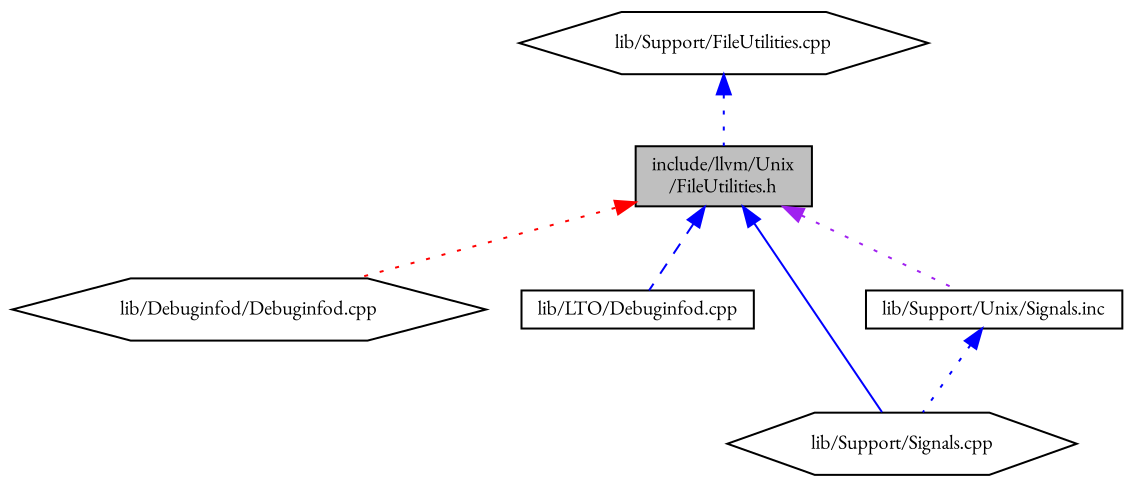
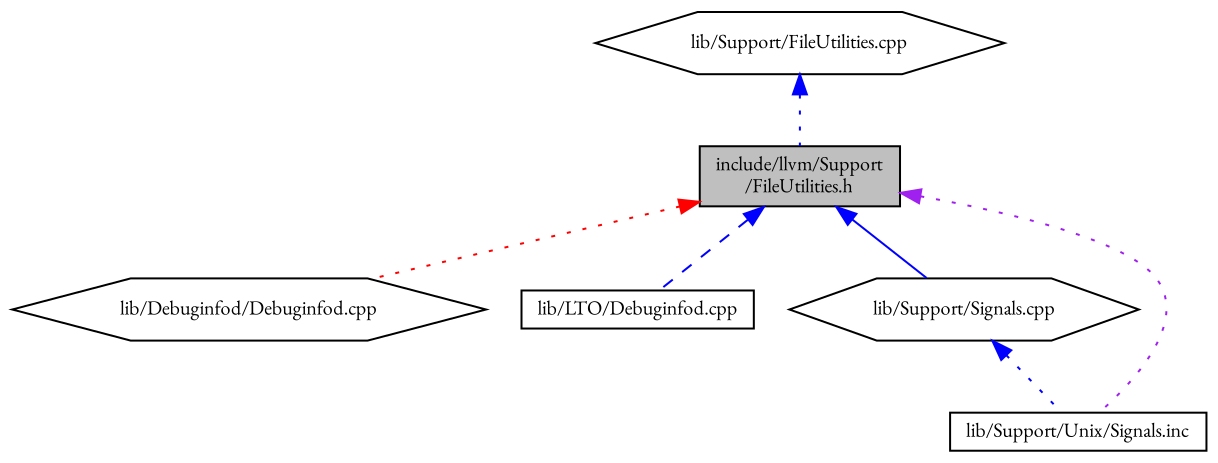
node "include/llvm/Unix /FileUtilities.h": label "include/llvm/Unix /FileUtilities.h" -> "include/llvm/Support /FileUtilities.h"
edge "lib/Support/Signals.cpp" -> "lib/Support/Unix/Signals.inc": reversed
